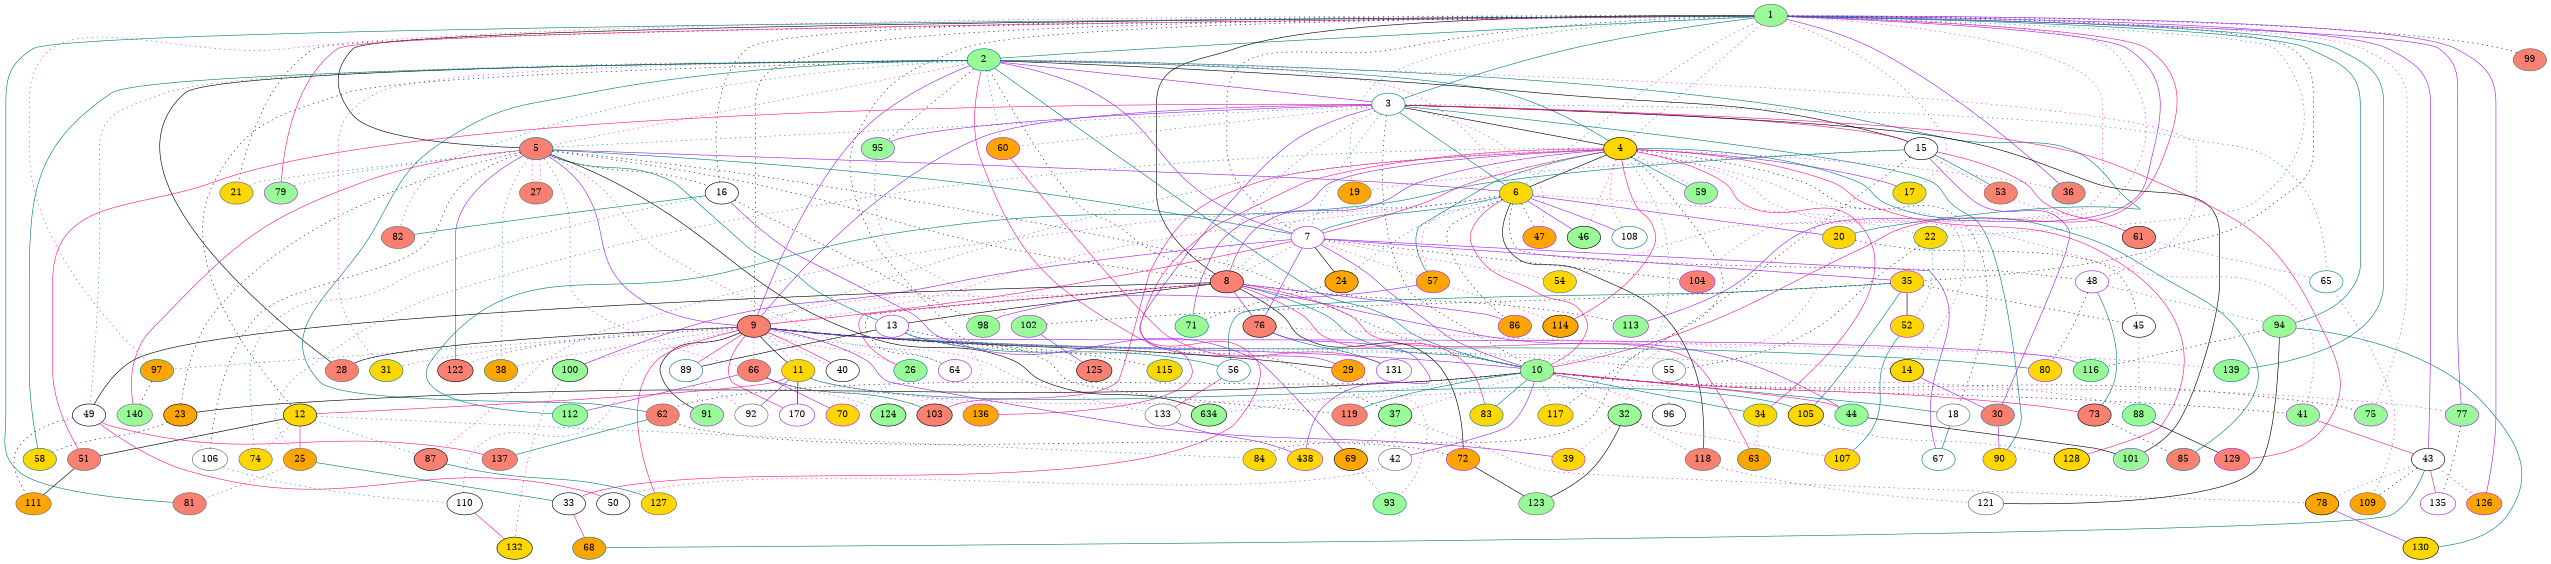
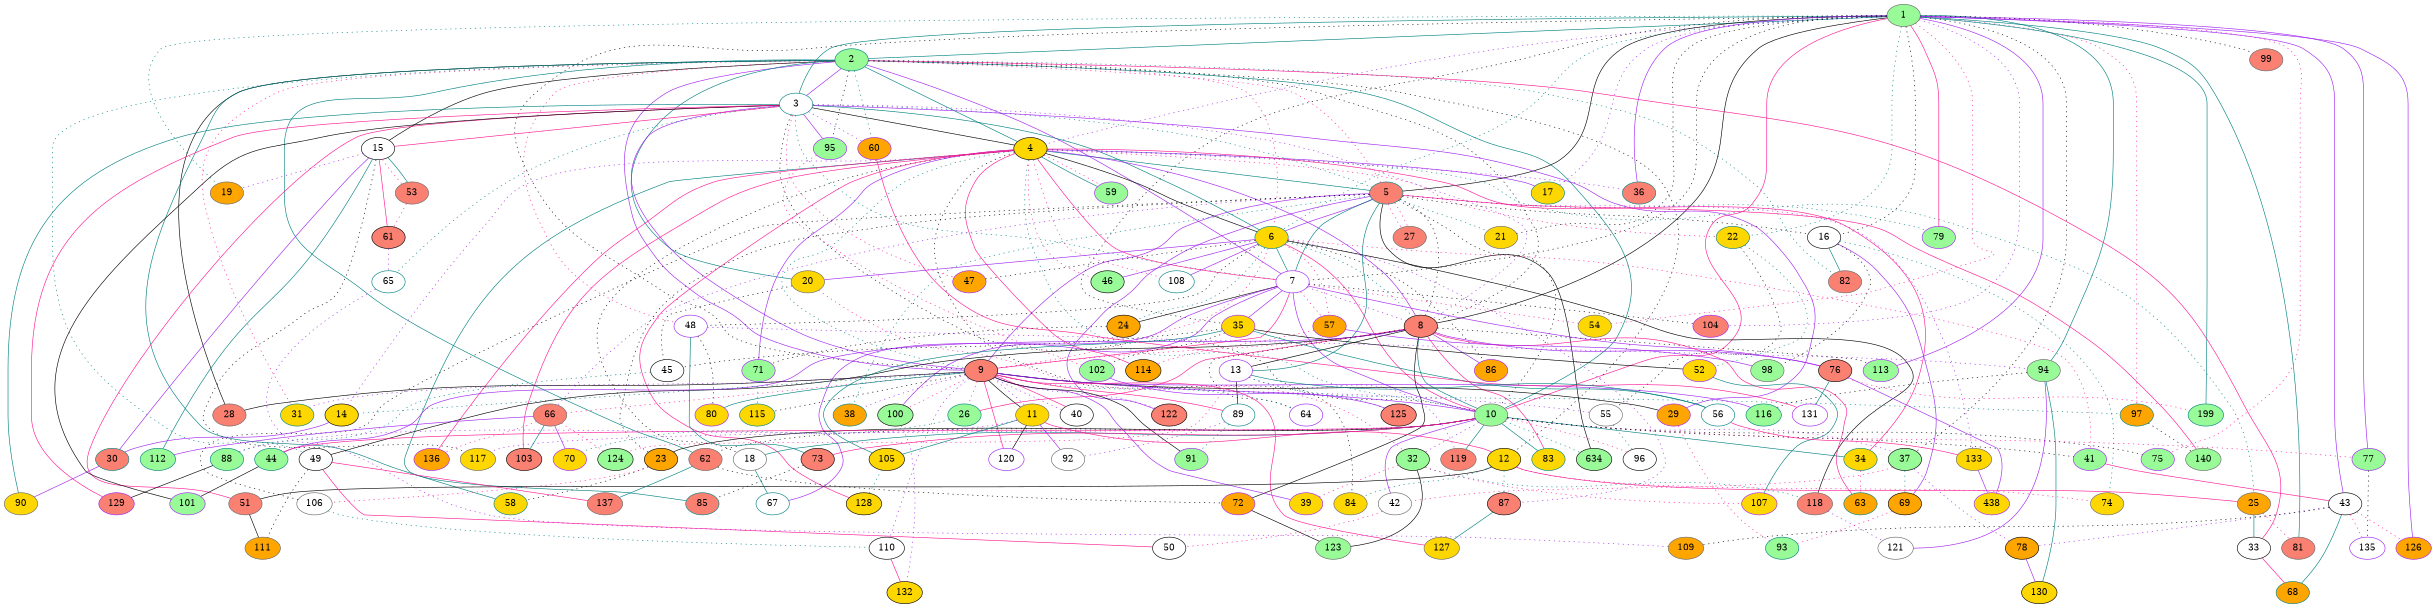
edge "4" -- "57": now "4" -- "5"
edge "48" -- "94": color teal -> purple
node "71": color teal -> purple
node "139": label "139" -> "199"
edge "13" -- "119": color black -> purple
node "170": label "170" -> "120"
node "133": fillcolor white -> gold
edge "43" -- "135": style solid -> dotted
edge "94" -- "121": color black -> purple
